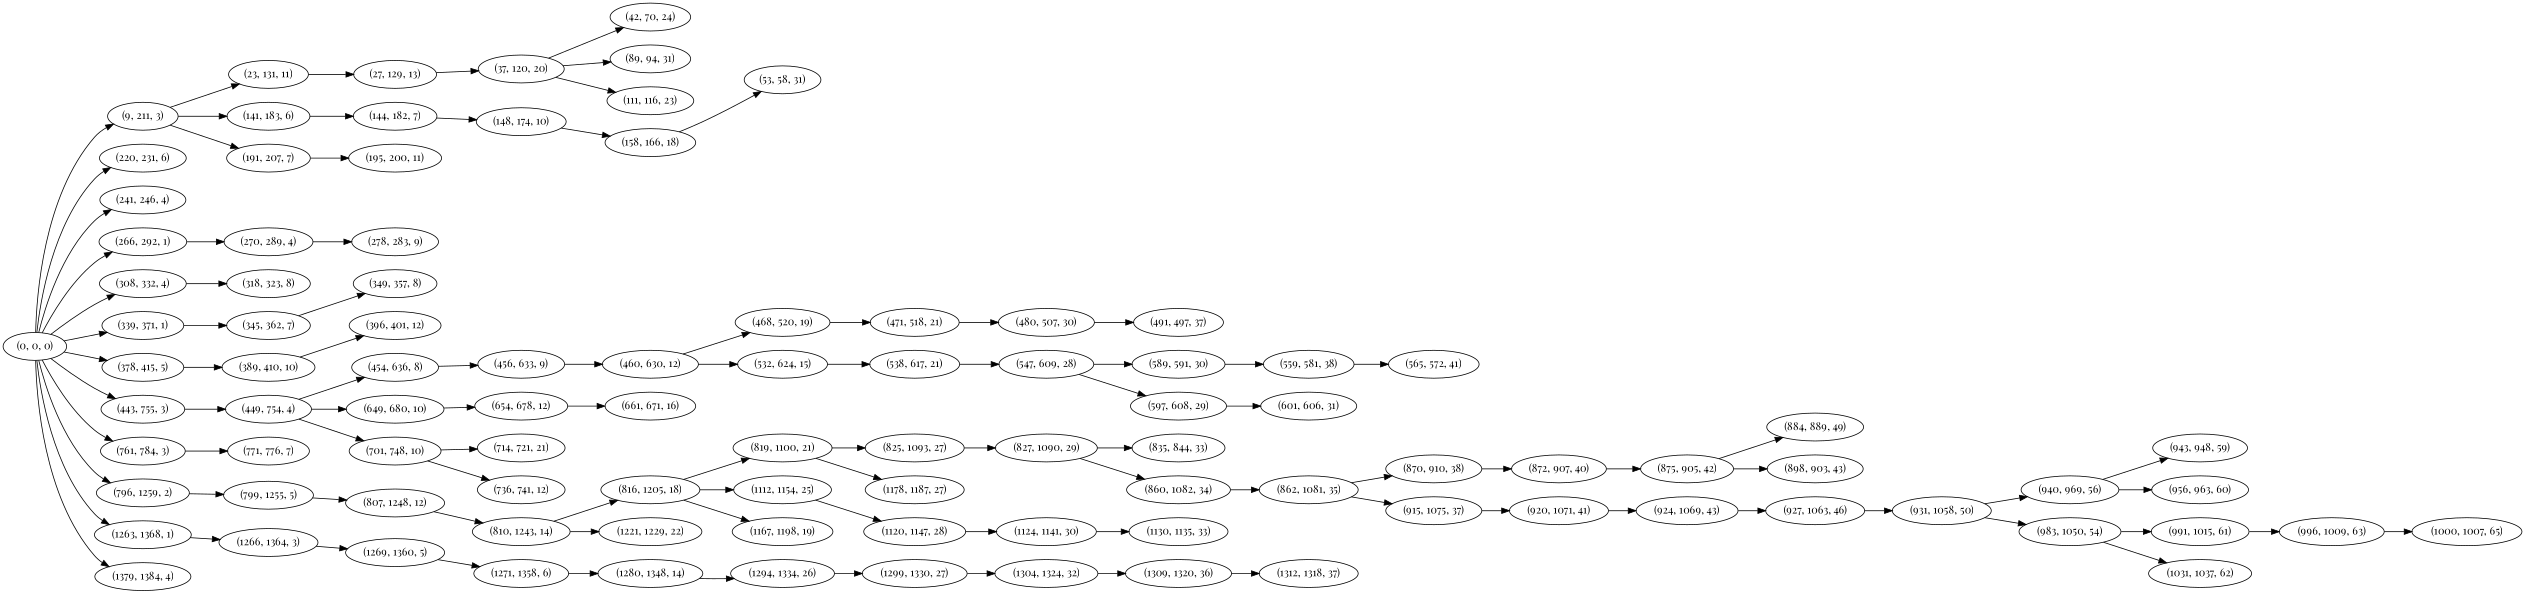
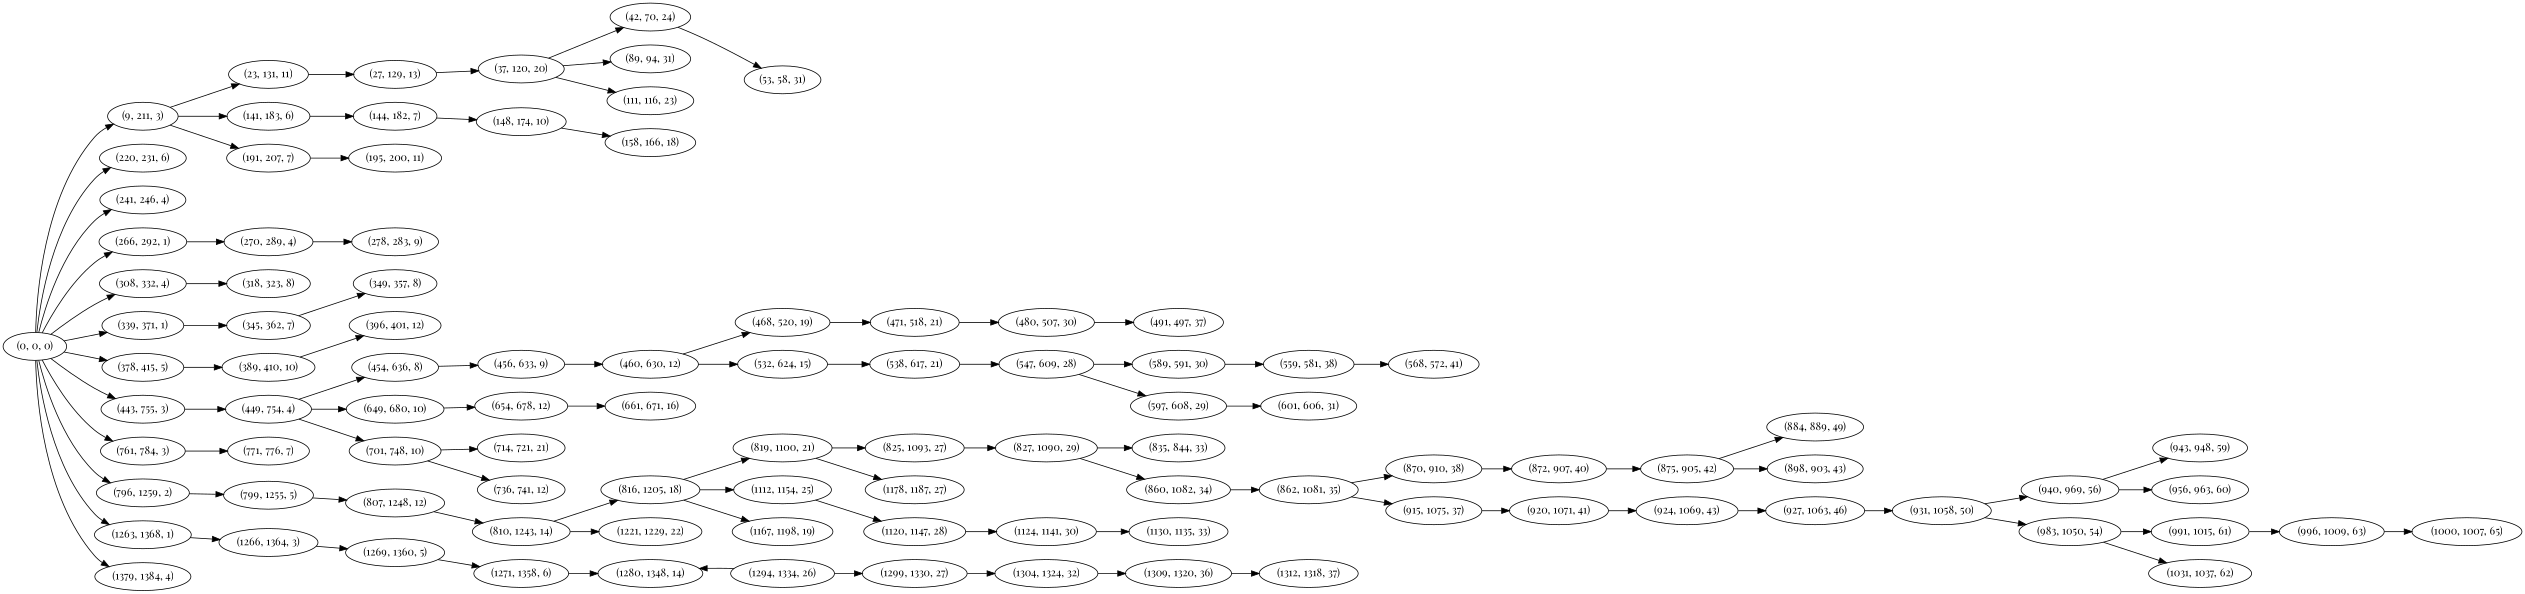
edge "(158, 166, 18)" -> "(53, 58, 31)": now "(42, 70, 24)" -> "(53, 58, 31)"
node "(565, 572, 41)": label "(565, 572, 41)" -> "(568, 572, 41)"
edge "(1280, 1348, 14)" -> "(1294, 1334, 26)": reversed
